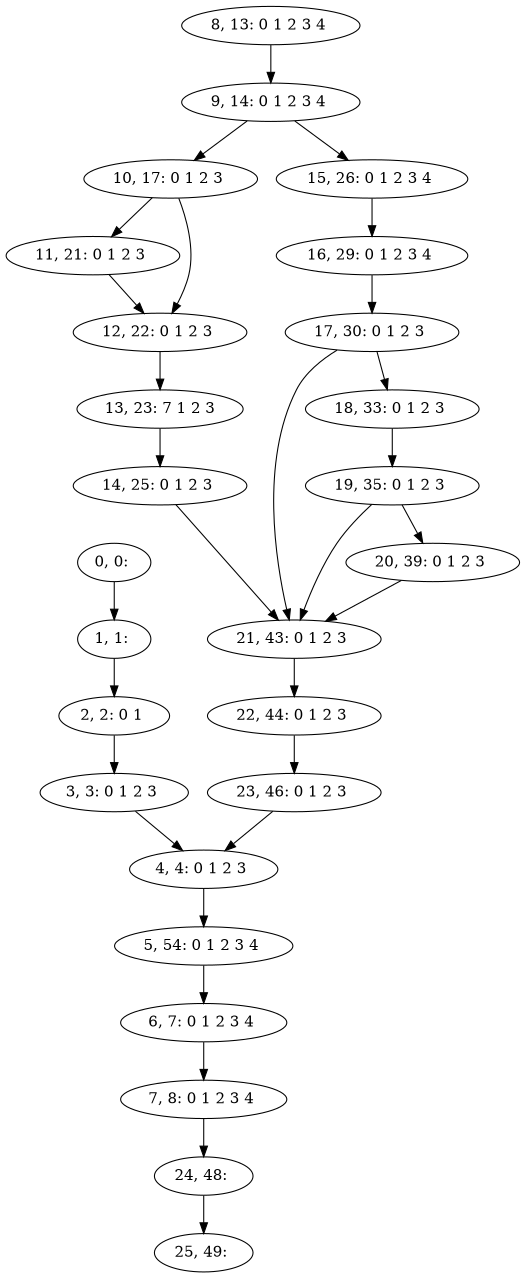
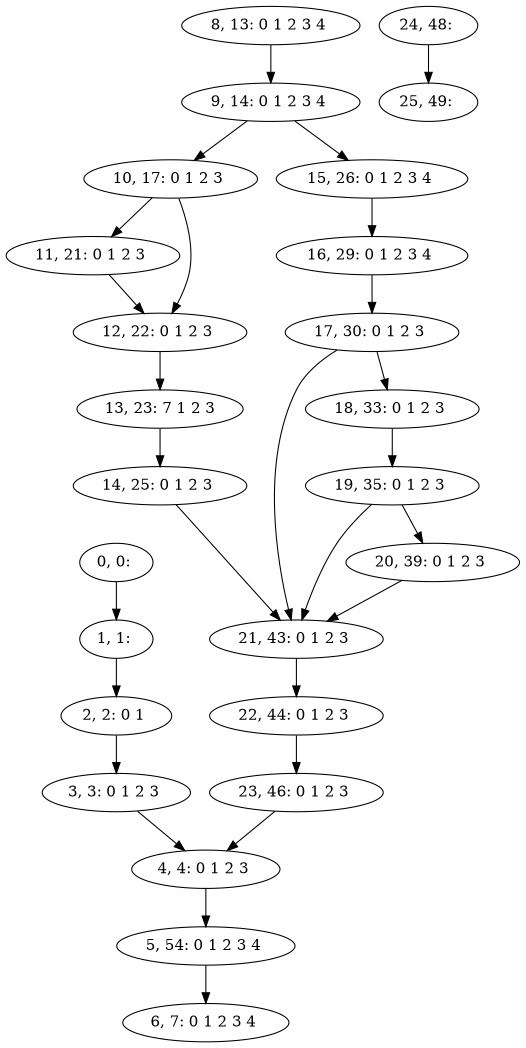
node "7, 8: 0 1 2 3 4": removed
